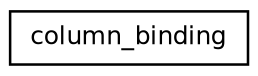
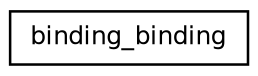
node "column_binding": label "column_binding" -> "binding_binding"
